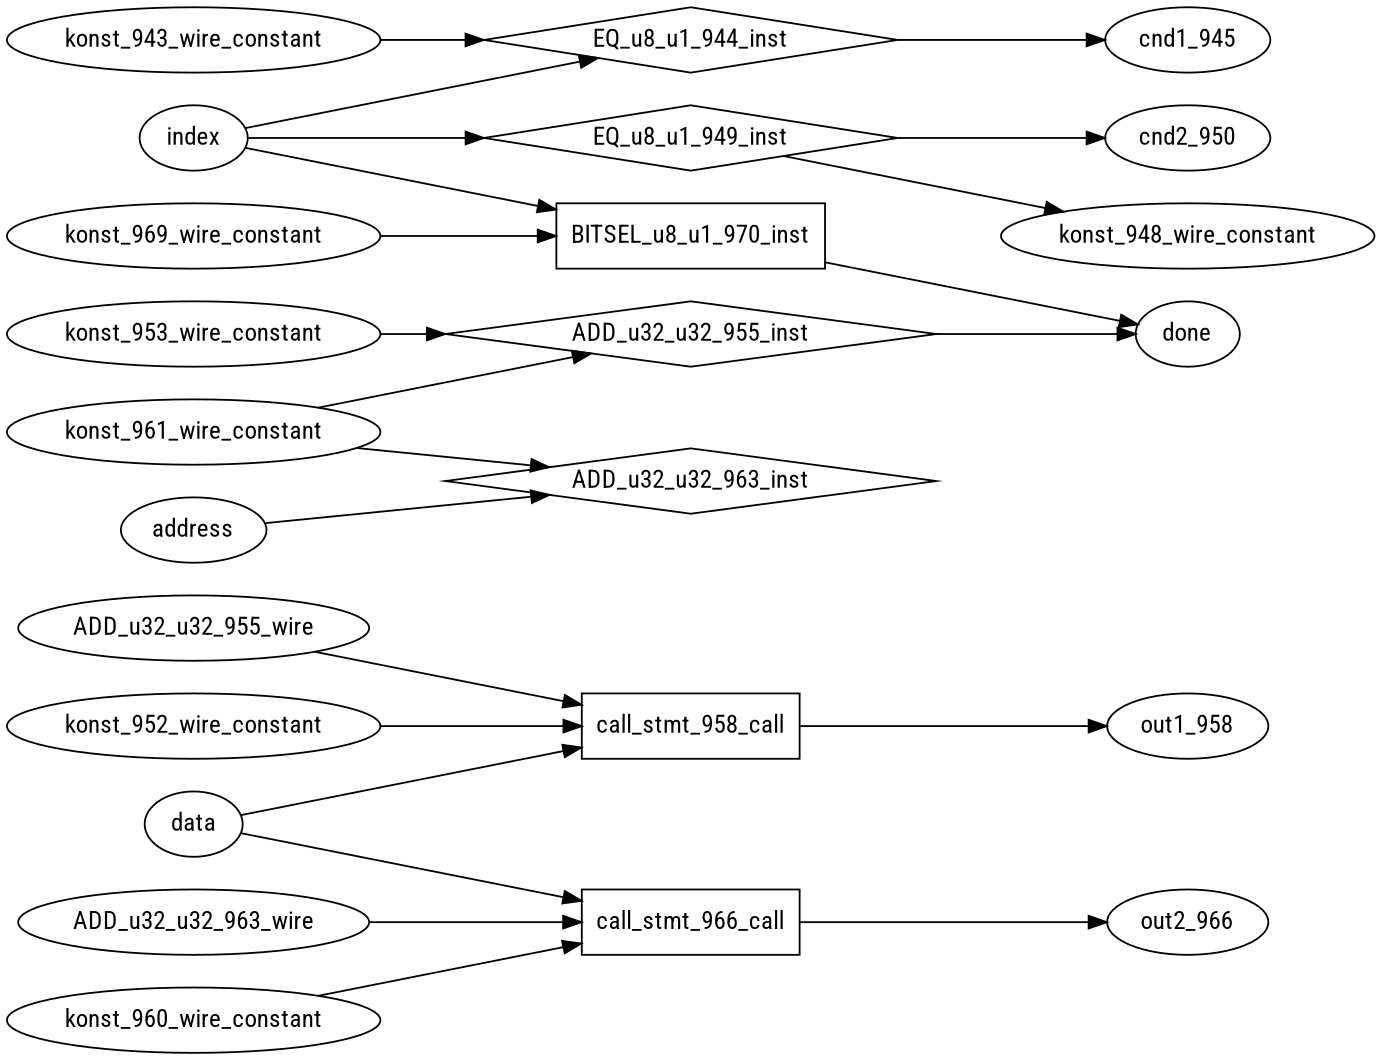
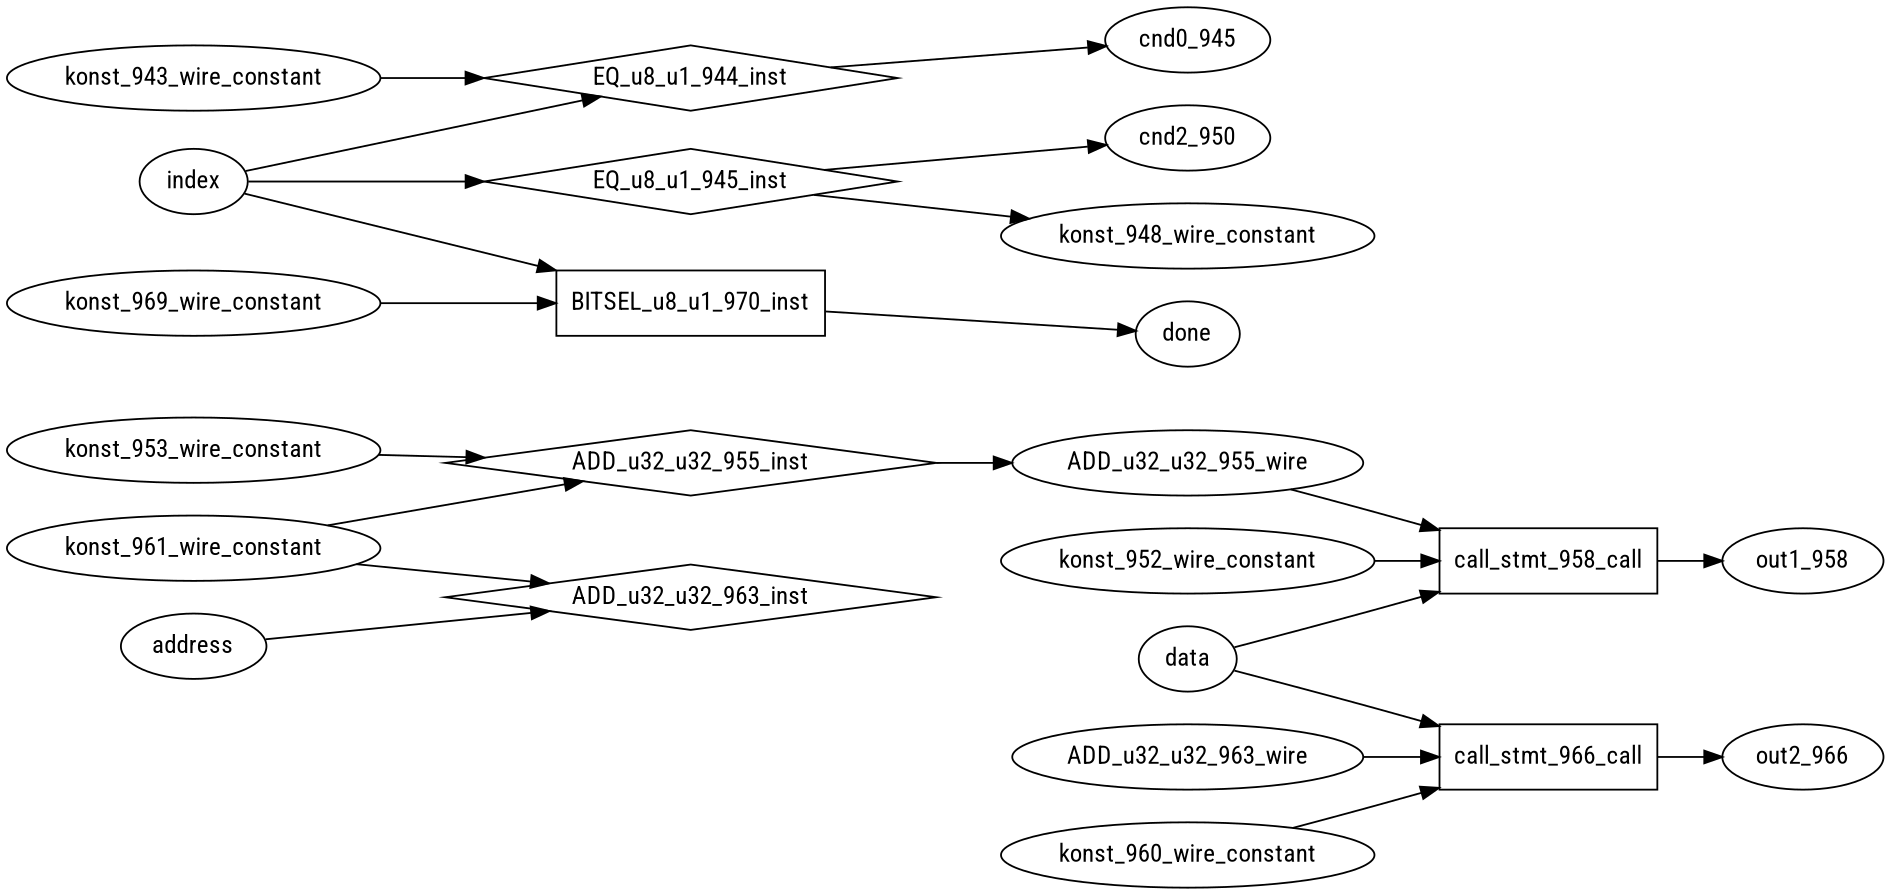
node "cnd1_945": label "cnd1_945" -> "cnd0_945"
node "EQ_u8_u1_949_inst": label "EQ_u8_u1_949_inst" -> "EQ_u8_u1_945_inst"
edge "ADD_u32_u32_955_inst" -> "done": now "ADD_u32_u32_955_inst" -> "ADD_u32_u32_955_wire"
